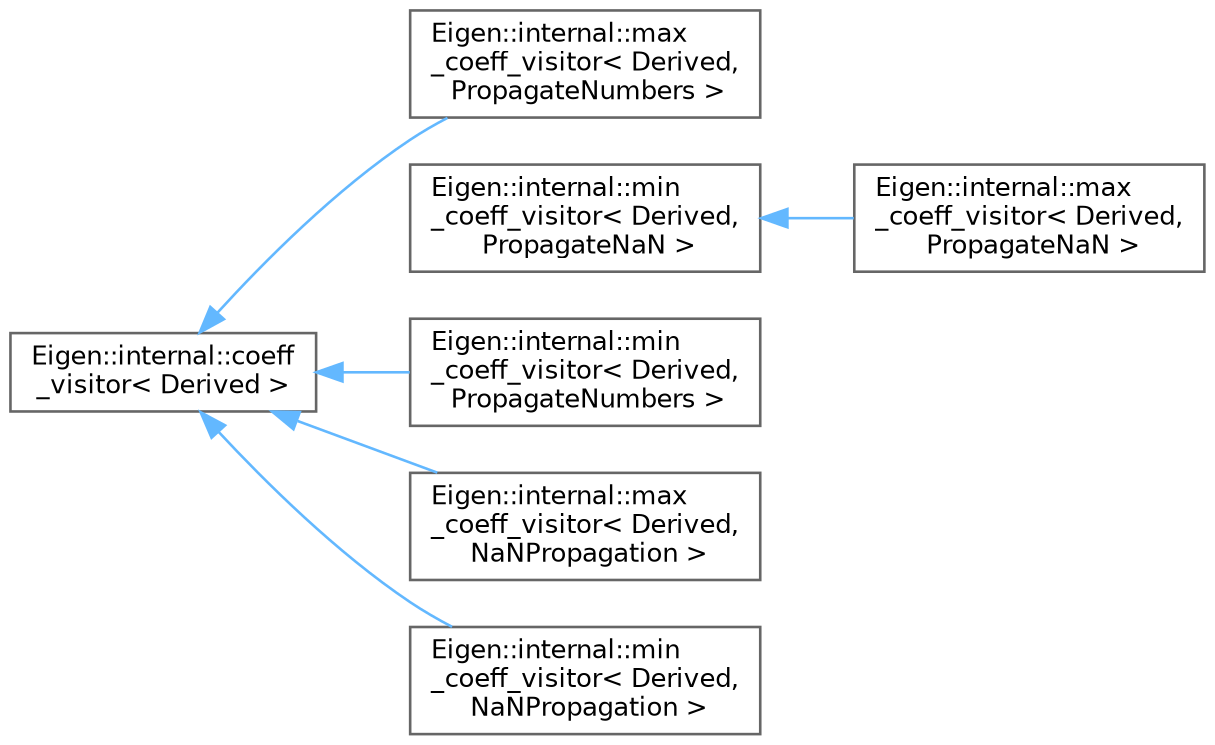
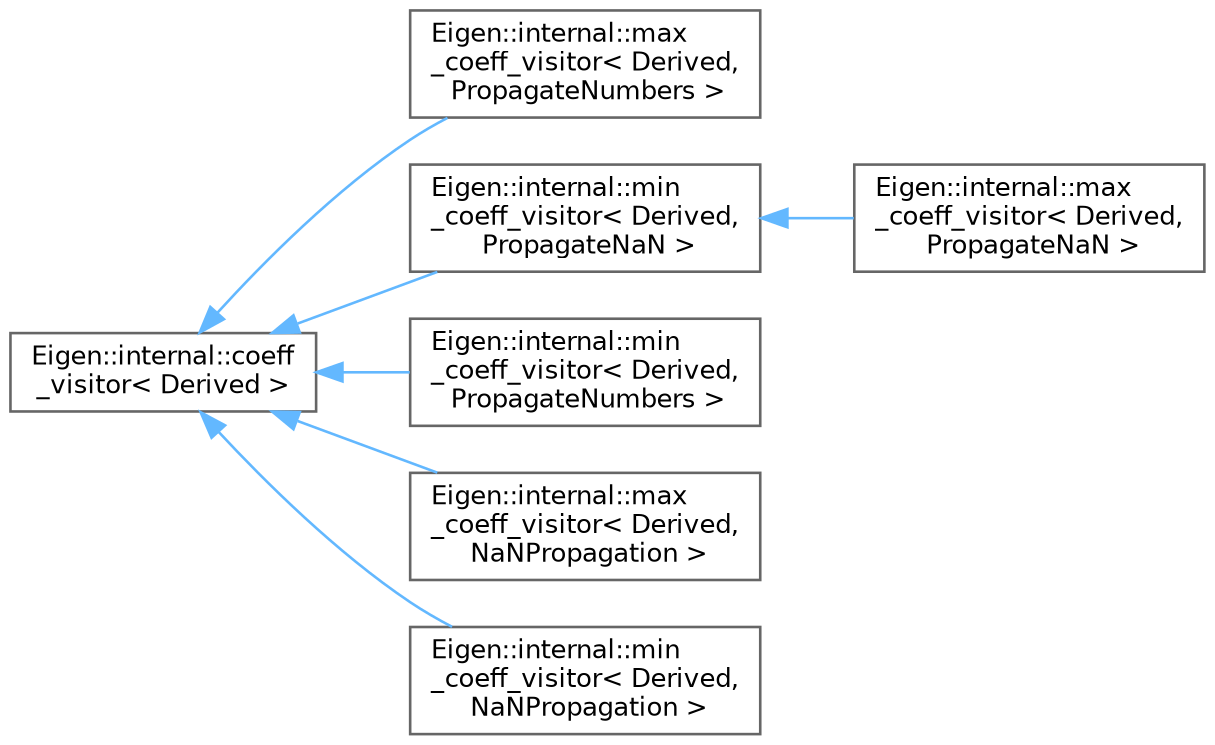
edge "Eigen::internal::min _coeff_visitor< Derived, PropagateNaN >" -> "Eigen::internal::coeff _visitor< Derived >": added
